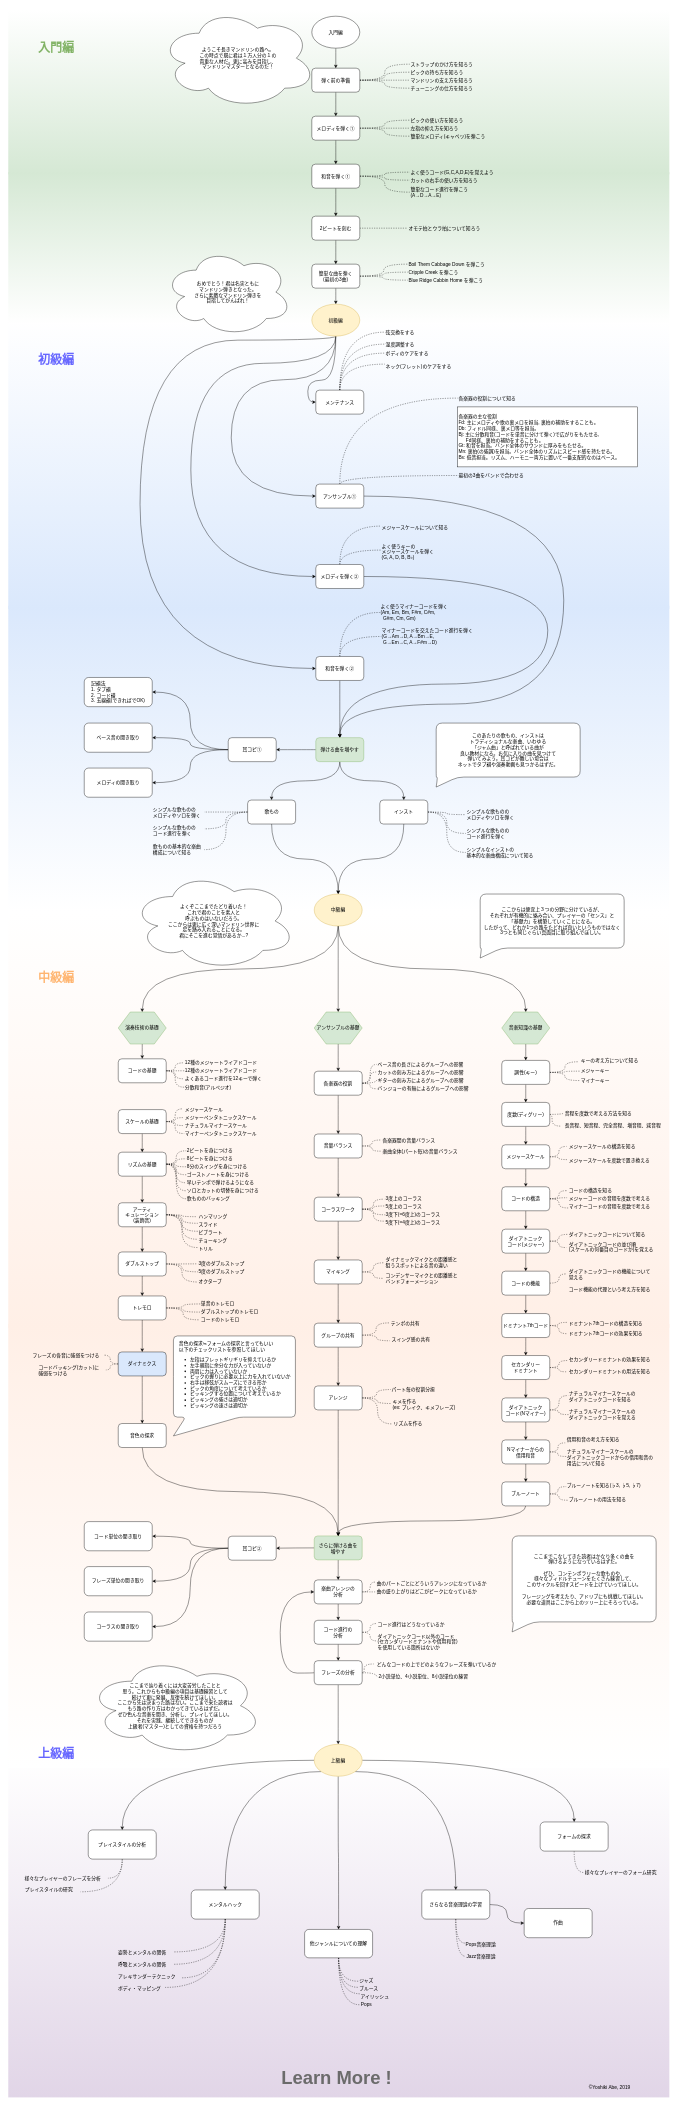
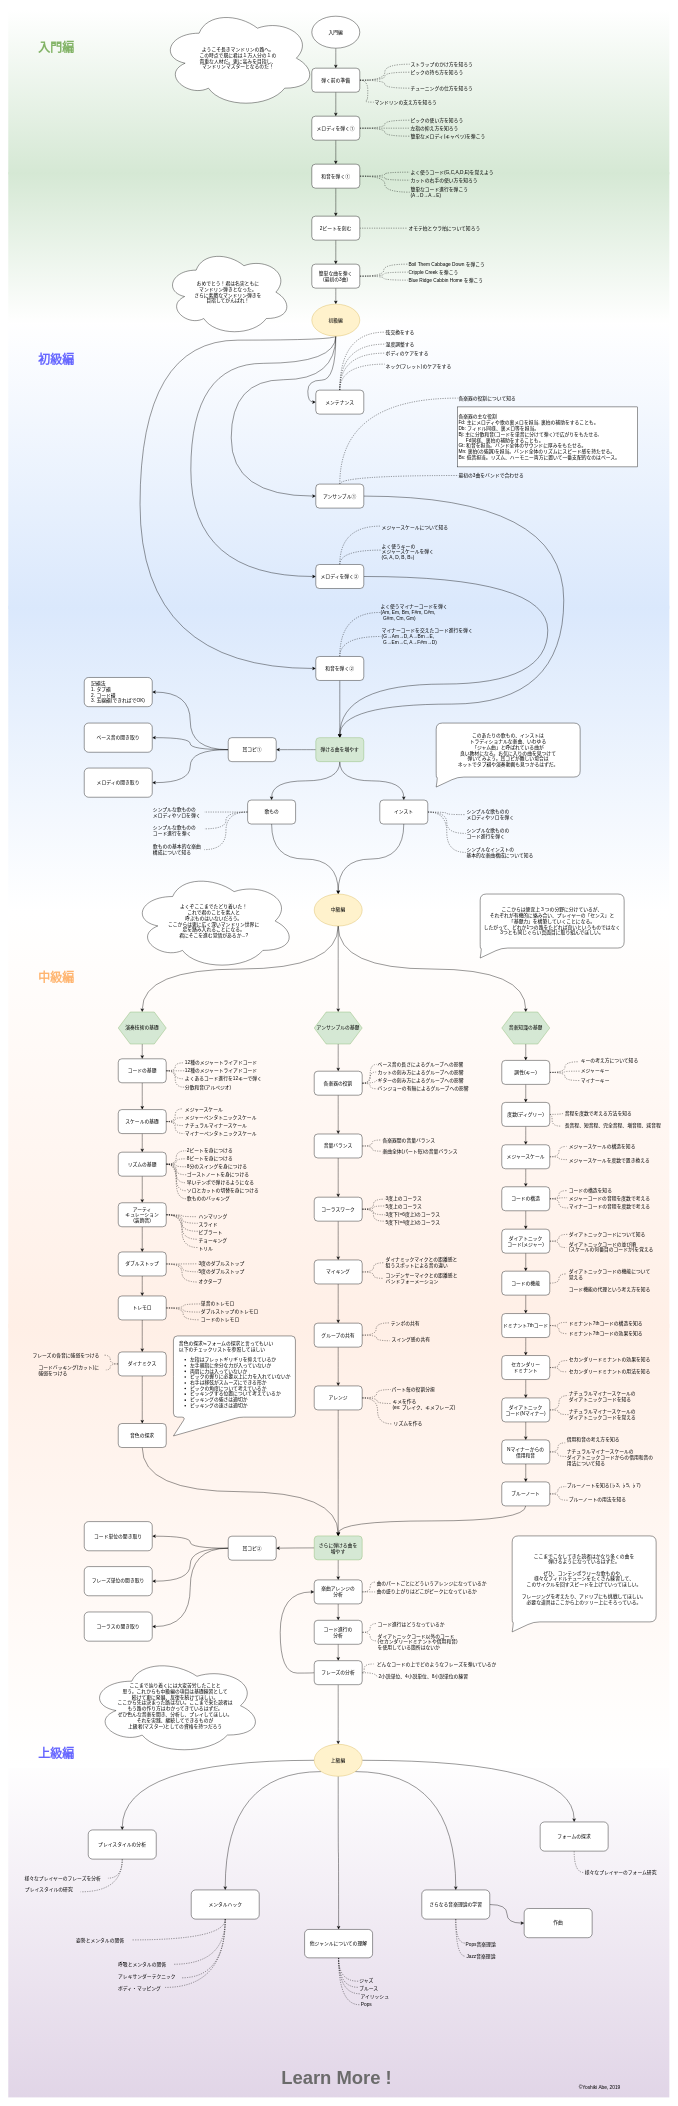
node "マンドリンの支え方を知ろう": moved (442, 80) -> (406, 102)
edge "コードの基礎" -> "スケールの基礎": added
node "ダイナミクス": fillcolor #dae8fc -> #ffffff
node "姿勢とメンタルの関係": moved (145, 1953) -> (103, 1941)
node "©Yoshiki Abe, 2019": moved (612, 2088) -> (602, 2088)
